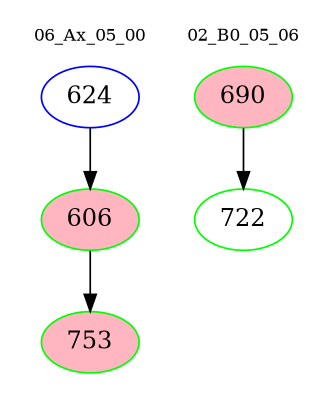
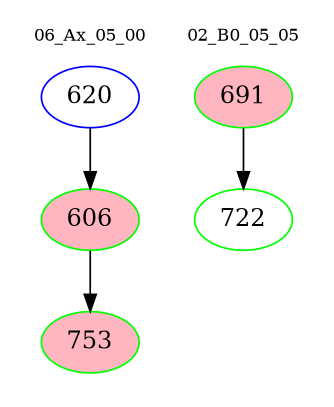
cluster "02_B0_05_06": label "02_B0_05_06" -> "02_B0_05_05"
node "624": label "624" -> "620"
node "690": label "690" -> "691"
